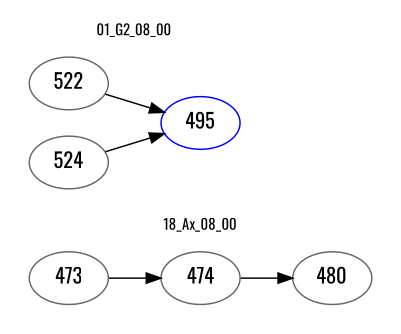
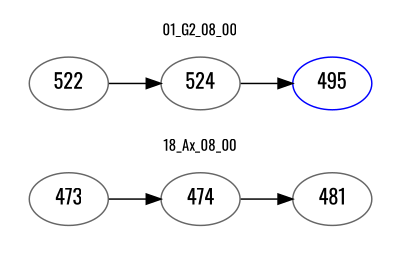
edge "522" -> "495": now "522" -> "524"
node "480": label "480" -> "481"
